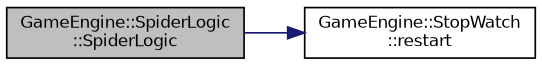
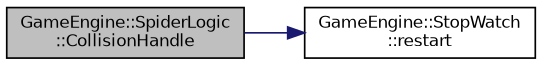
node "GameEngine::SpiderLogic ::SpiderLogic": label "GameEngine::SpiderLogic ::SpiderLogic" -> "GameEngine::SpiderLogic ::CollisionHandle"
